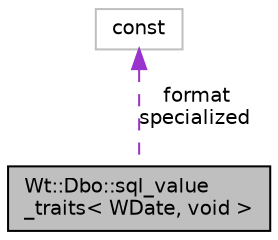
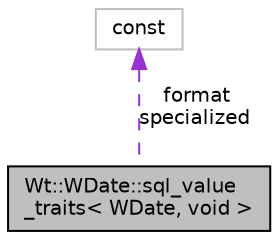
node "Wt::Dbo::sql_value _traits< WDate, void >": label "Wt::Dbo::sql_value _traits< WDate, void >" -> "Wt::WDate::sql_value _traits< WDate, void >"
